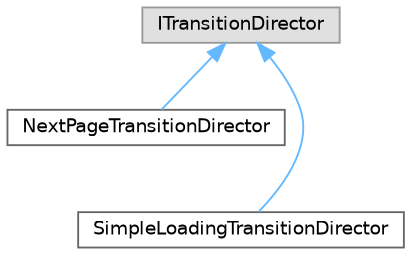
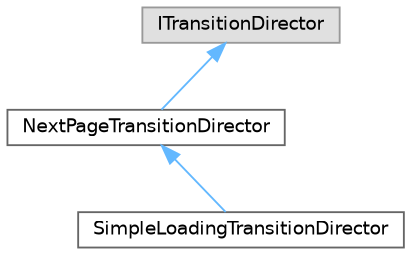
edge "SimpleLoadingTransitionDirector" -> "ITransitionDirector": now "SimpleLoadingTransitionDirector" -> "NextPageTransitionDirector"
